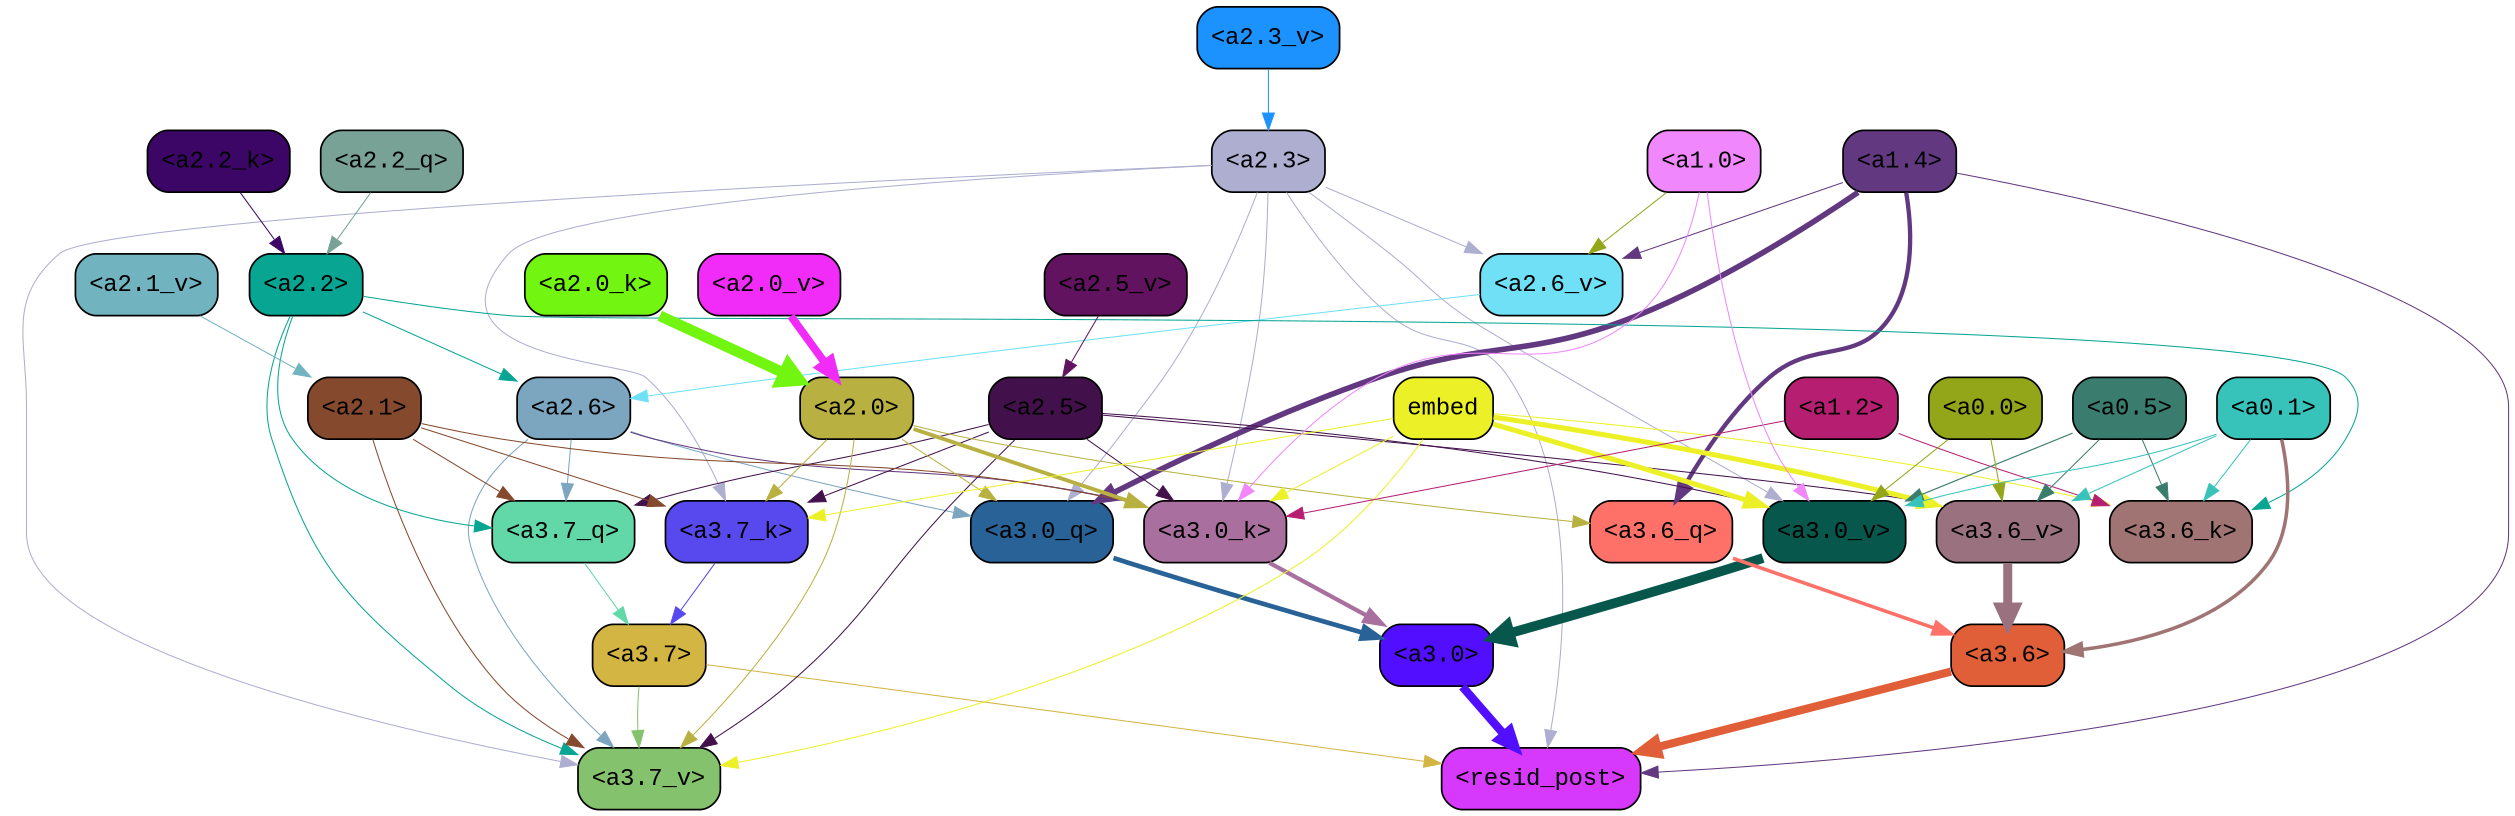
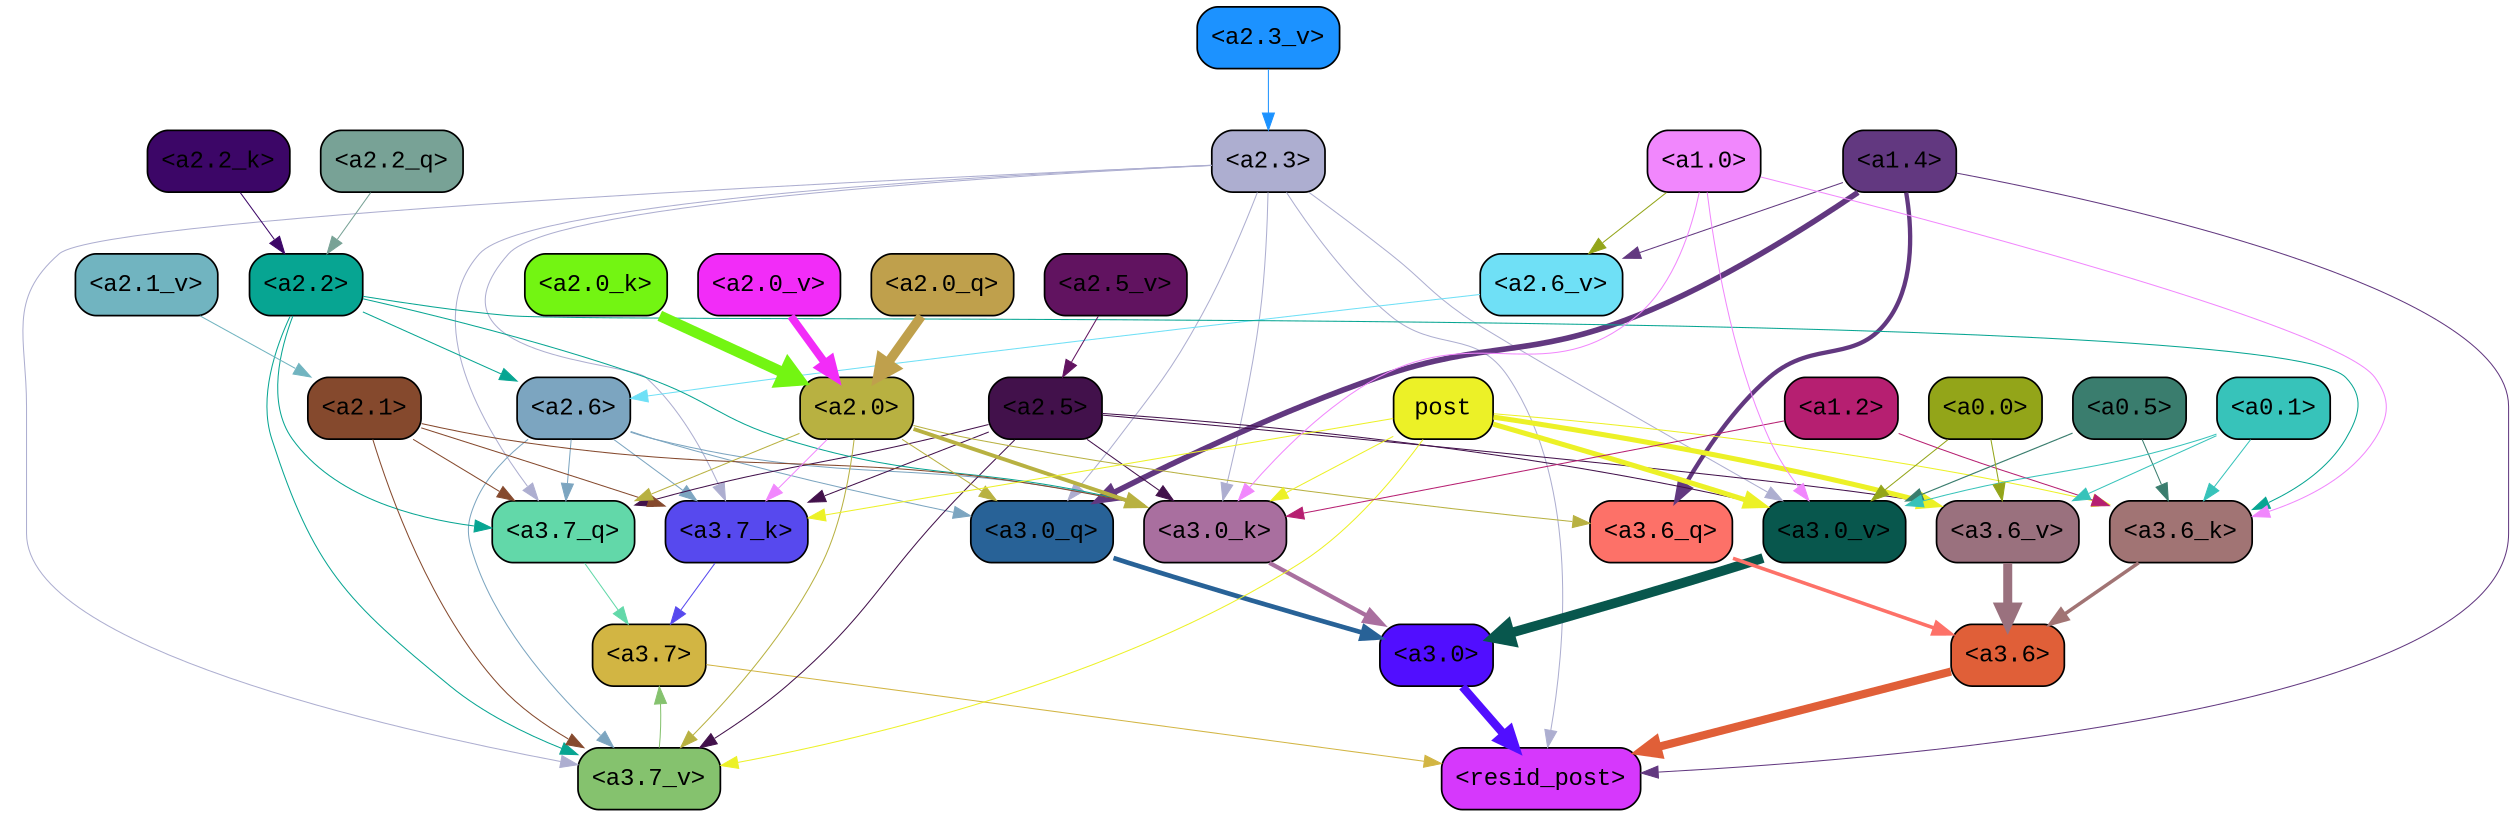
edge "<a2.3>" -> "<a2.6_v>": now "<a2.3>" -> "<a3.7_q>"
node "<a2.0_q>": added
edge "<a1.0>" -> "<a3.6_k>": added
node "embed": label "embed" -> "post"
edge "<a2.2>" -> "<a3.0_k>": added
edge "<a2.0>" -> "<a3.7_k>": color #b8b141 -> #f187fd
edge "<a0.5>" -> "<a3.6_v>": removed
edge "<a2.6>" -> "<a3.7_k>": added
edge "<a2.6>" -> "<a3.0_k>": color #623880 -> #7ca5c0
edge "<a2.0>" -> "<a3.7_q>": added
edge "<a0.1>" -> "<a3.6>": now "<a3.6_k>" -> "<a3.6>"
edge "<a3.7>" -> "<a3.7_v>": reversed
